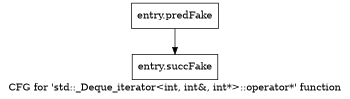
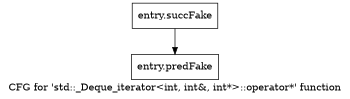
edge "entry.predFake" -> "entry.succFake": reversed
